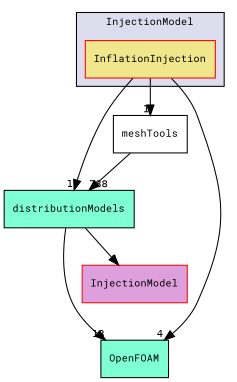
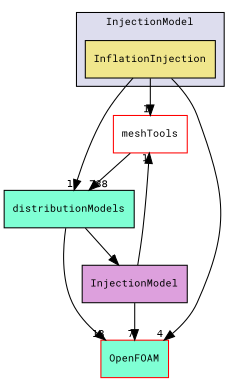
node "InflationInjection": color red -> black
node "meshTools": color black -> red
edge "InjectionModel" -> "meshTools": added
node "InjectionModel": color red -> black
edge "InjectionModel" -> "OpenFOAM": added
node "OpenFOAM": color black -> red
